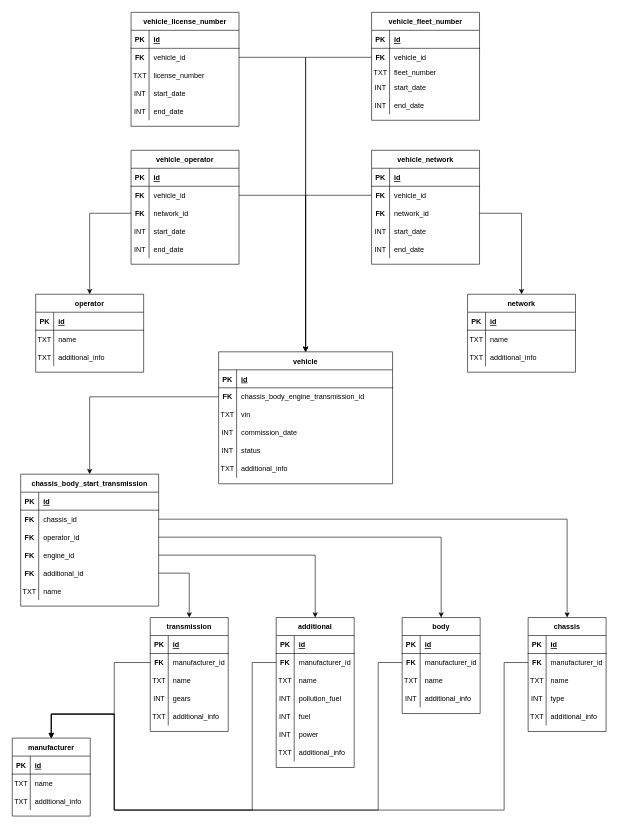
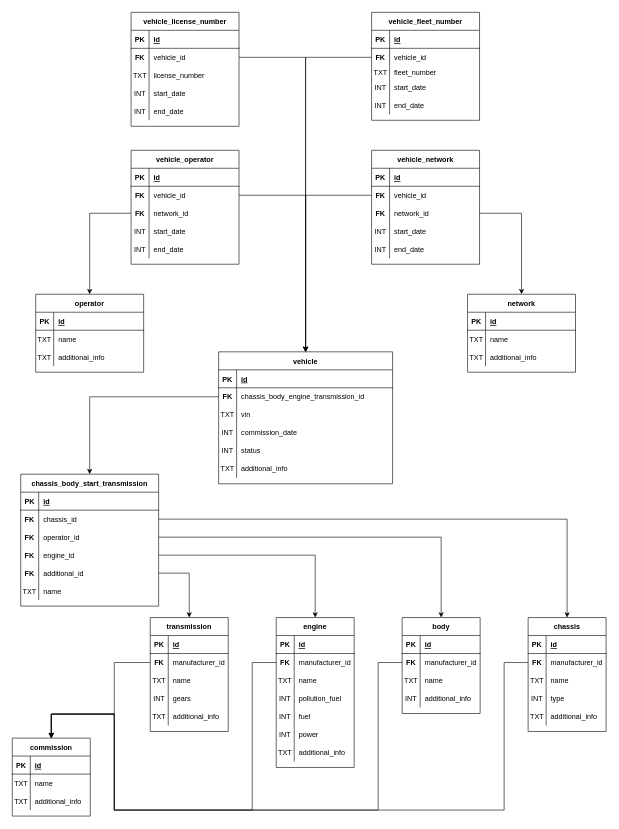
node "additional": label "additional" -> "engine"
node "manufacturer": label "manufacturer" -> "commission"
